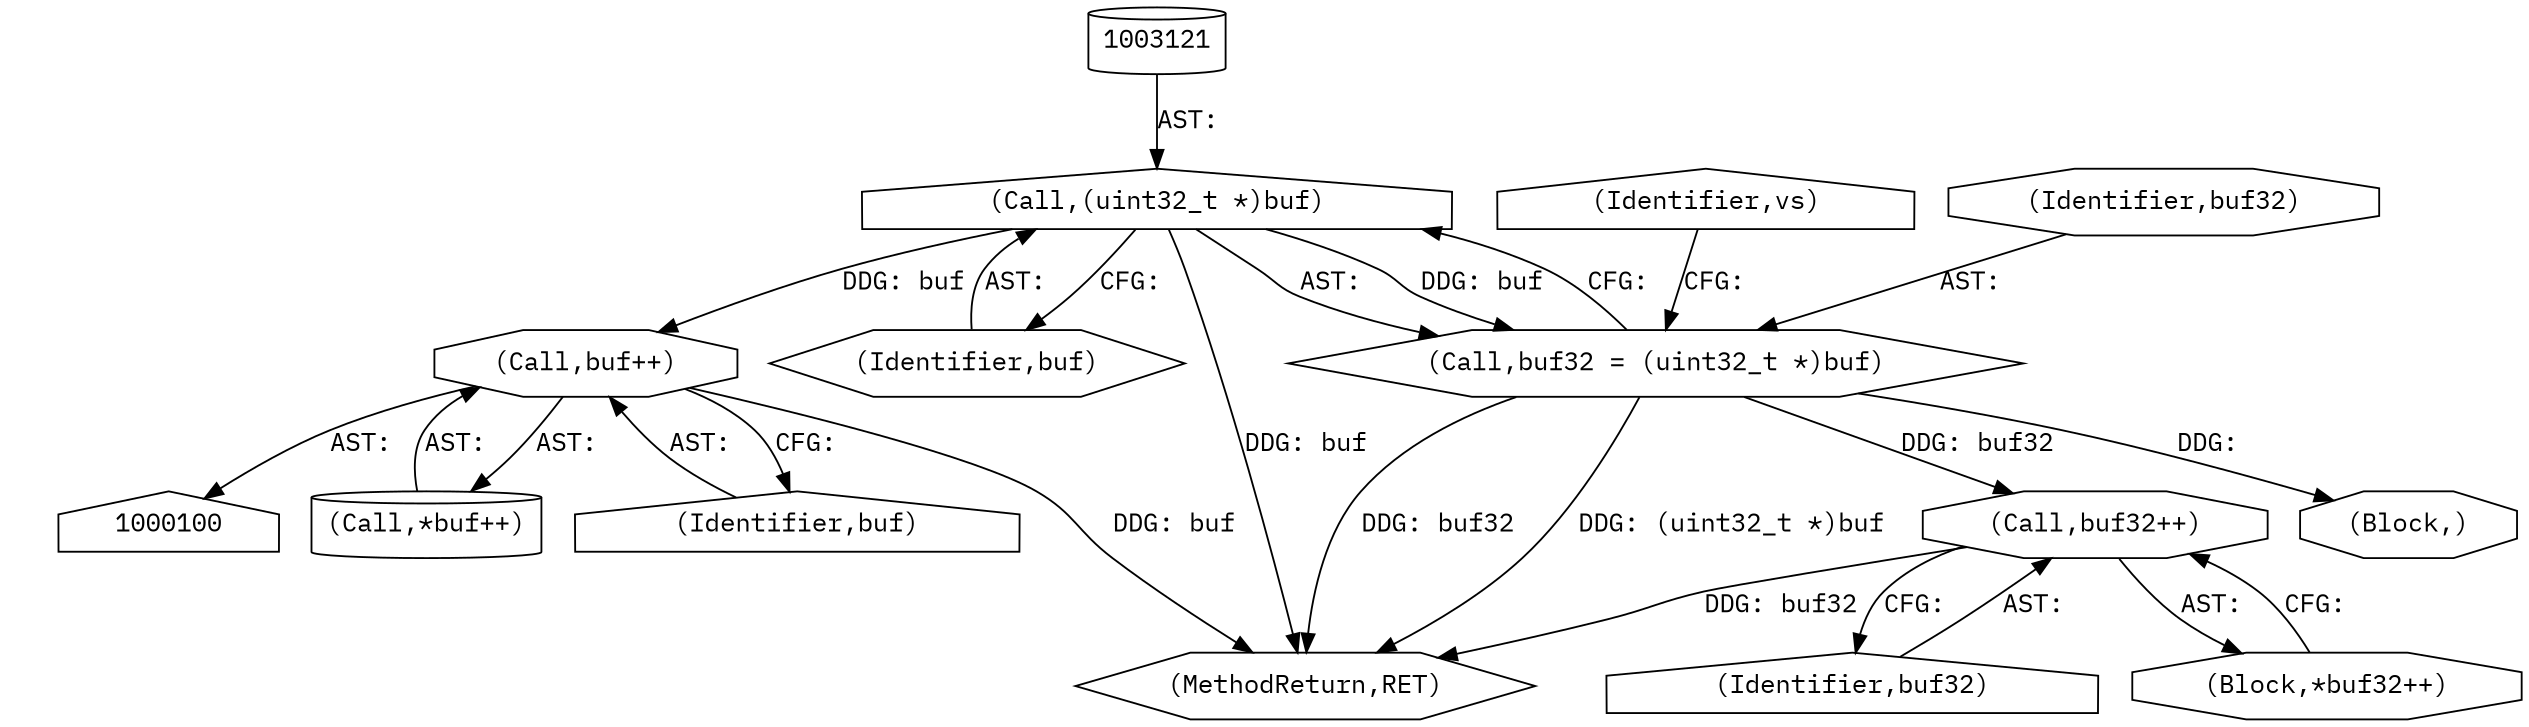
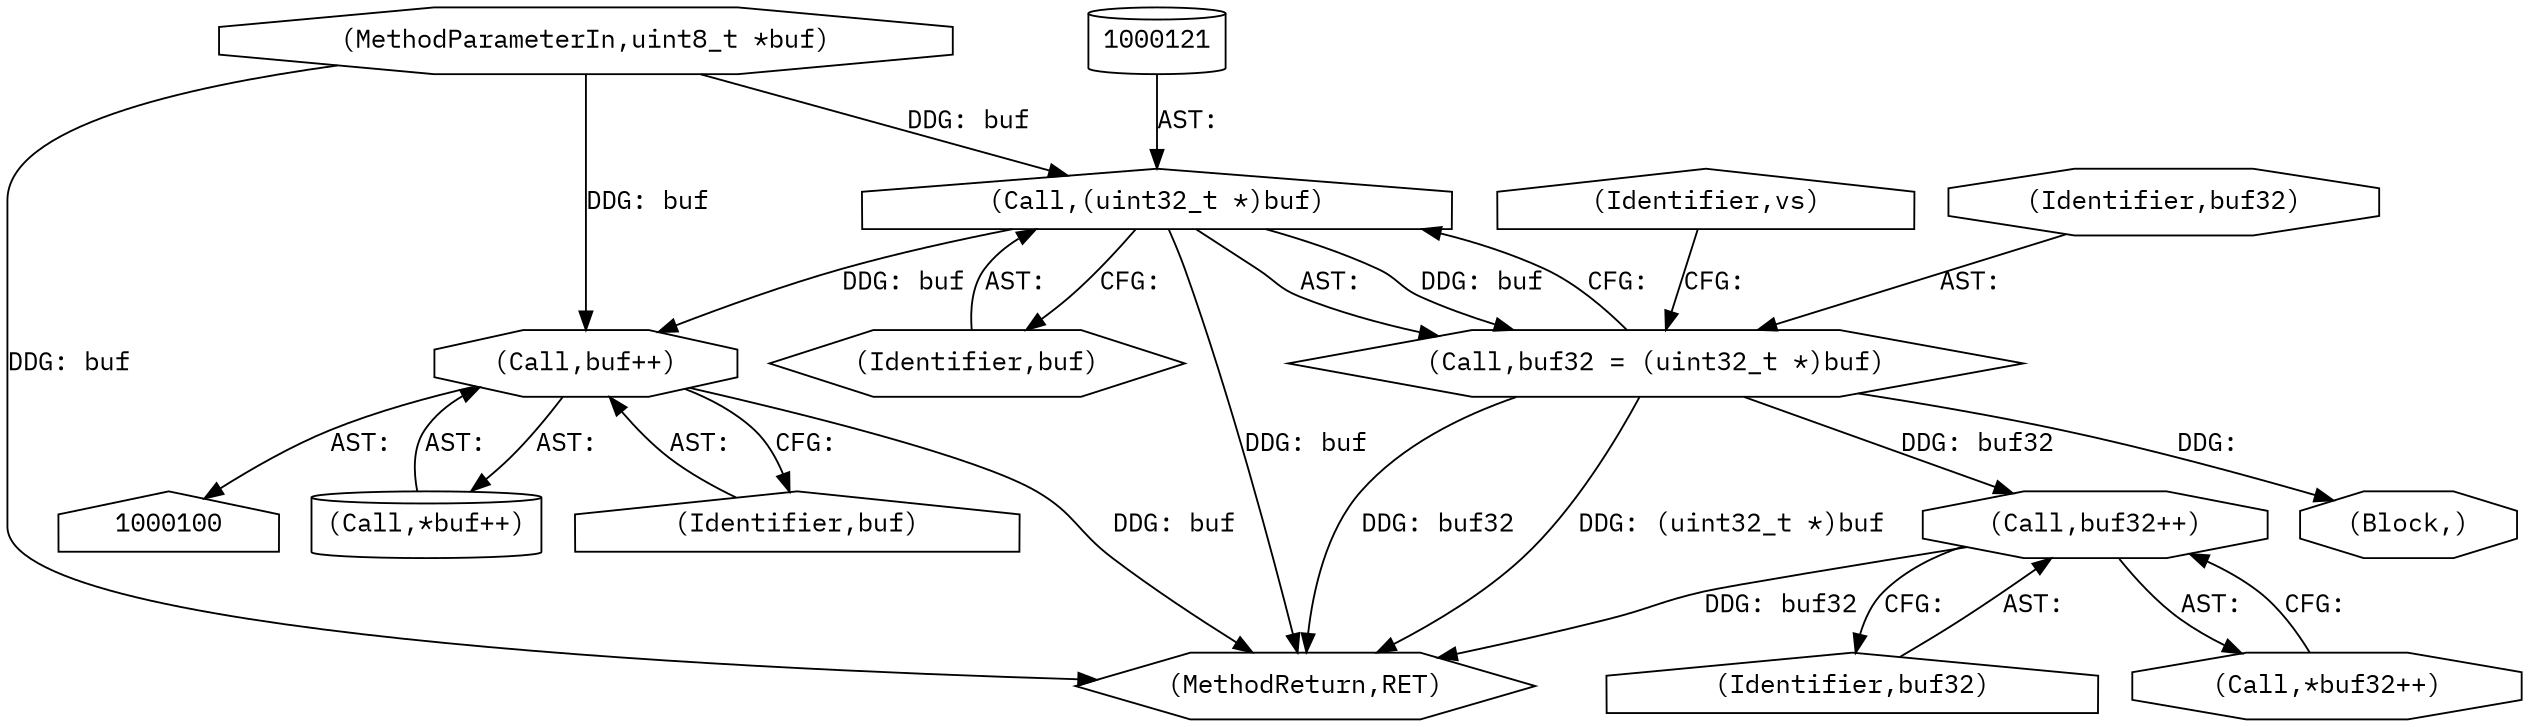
node "(MethodParameterIn,uint8_t *buf)": added
node "1003121": label "1003121" -> "1000121"
node "(Block,*buf32++)": label "(Block,*buf32++)" -> "(Call,*buf32++)"
